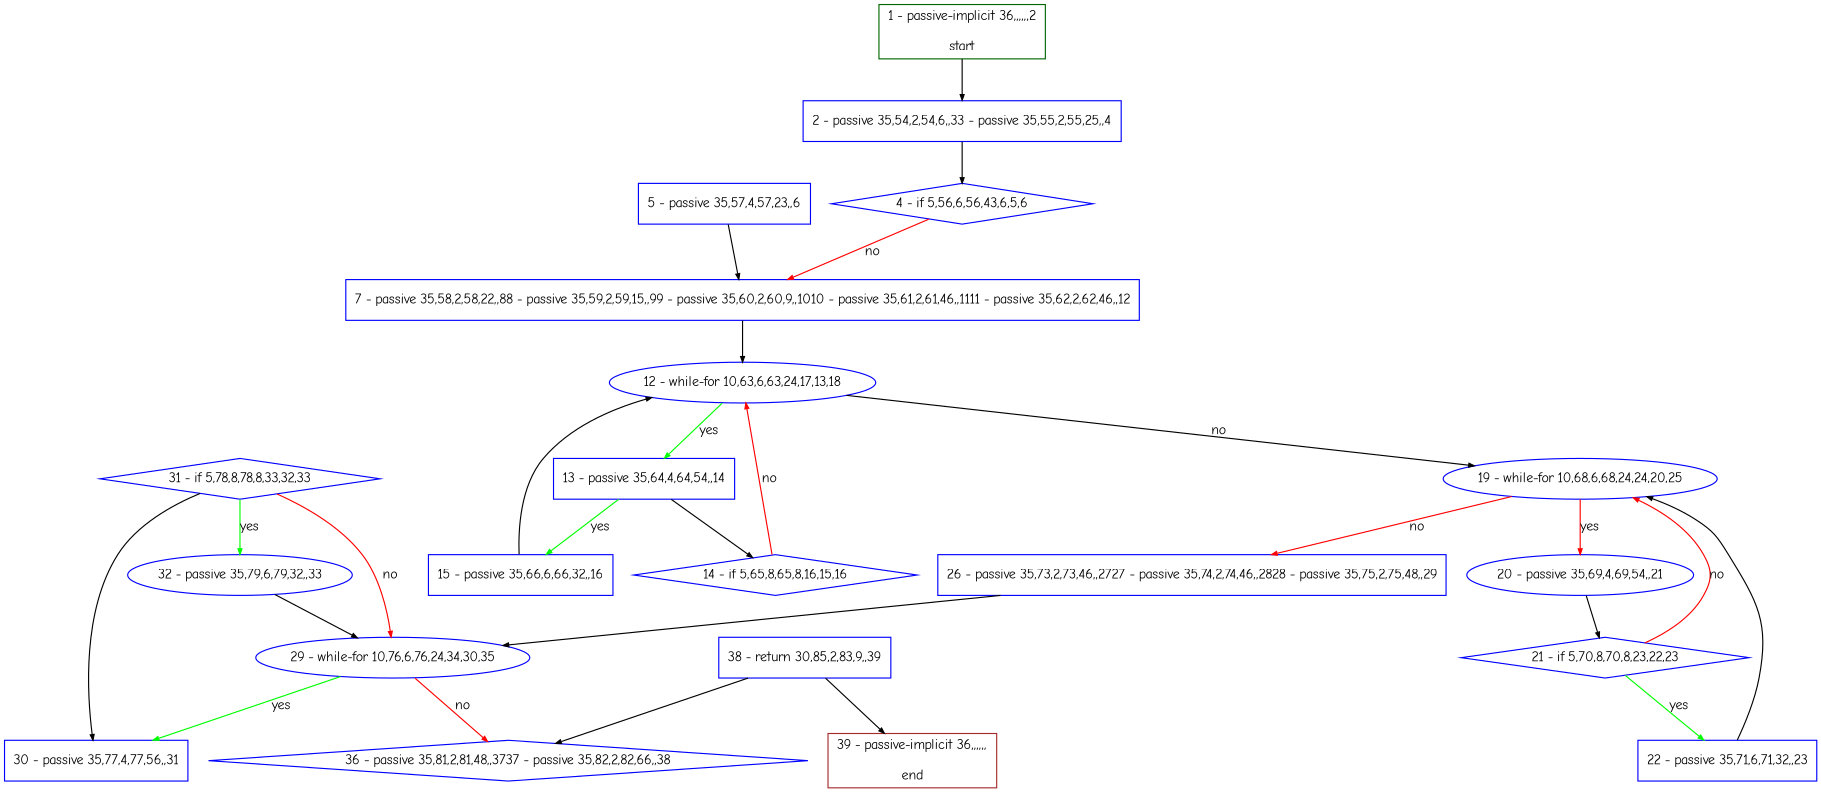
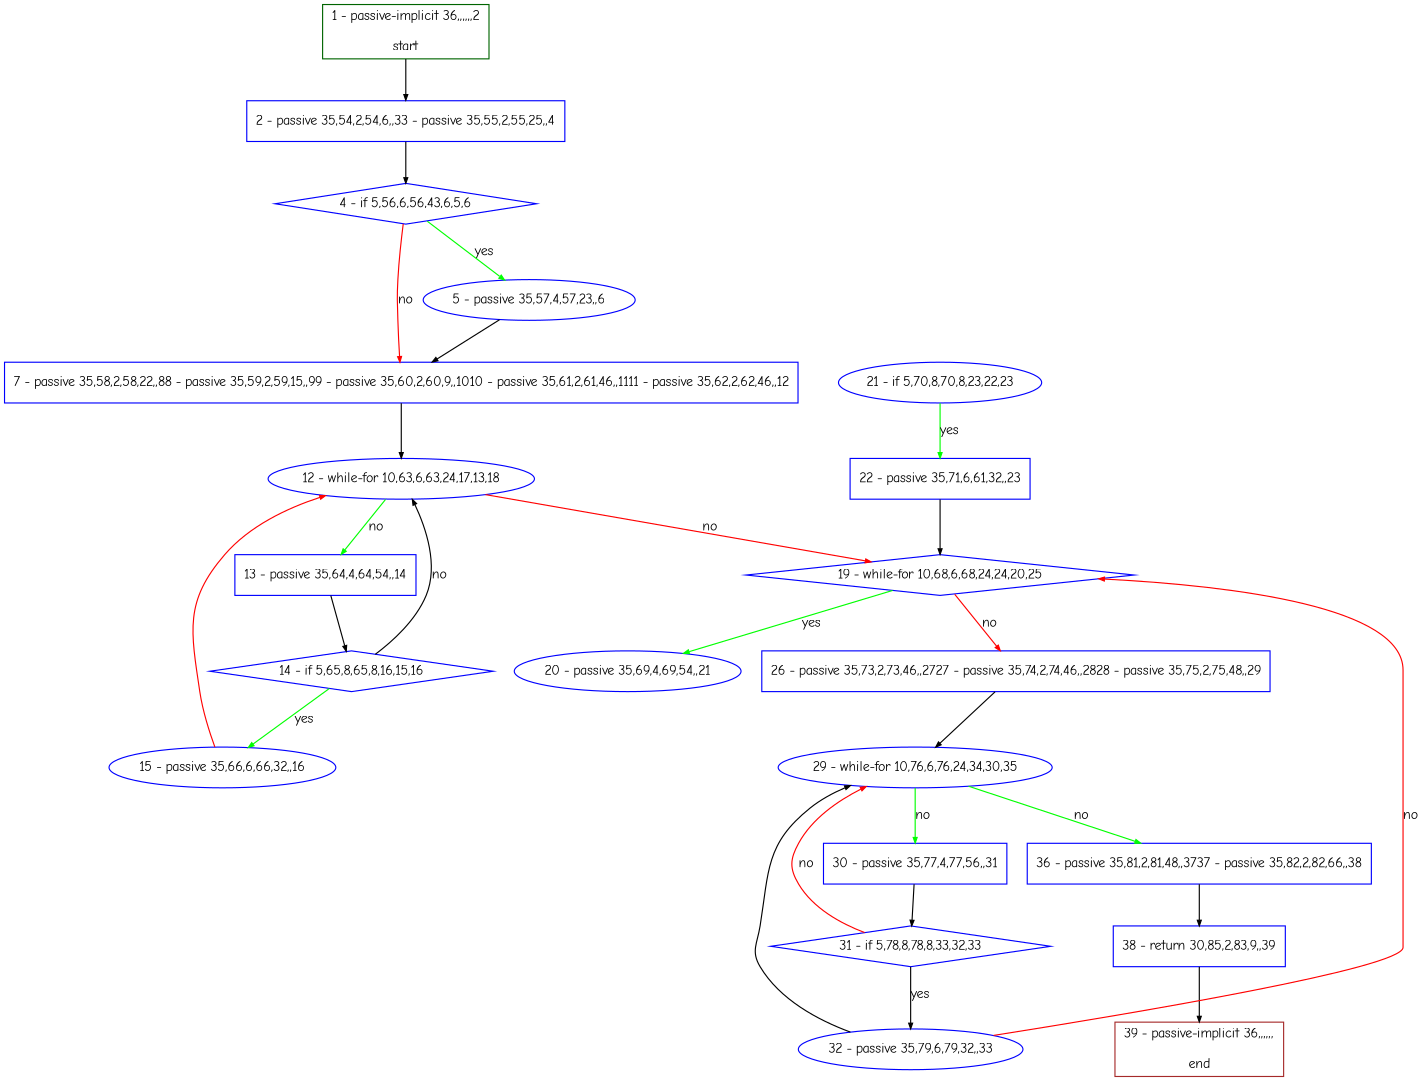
node "5 - passive 35,57,4,57,23,,6": shape box -> ellipse
edge "4 - if 5,56,6,56,43,6,5,6" -> "5 - passive 35,57,4,57,23,,6": added, label "yes"
edge "12 - while-for 10,63,6,63,24,17,13,18" -> "19 - while-for 10,68,6,68,24,24,20,25": color #000000 -> #ff0000
edge "12 - while-for 10,63,6,63,24,17,13,18" -> "13 - passive 35,64,4,64,54,,14": label "yes" -> "no"
edge "15 - passive 35,66,6,66,32,,16" -> "12 - while-for 10,63,6,63,24,17,13,18": color #000000 -> #ff0000
node "19 - while-for 10,68,6,68,24,24,20,25": shape ellipse -> diamond
edge "14 - if 5,65,8,65,8,16,15,16" -> "12 - while-for 10,63,6,63,24,17,13,18": color #ff0000 -> #000000
edge "31 - if 5,78,8,78,8,33,32,33" -> "32 - passive 35,79,6,79,32,,33": color #00ff00 -> #000000
edge "19 - while-for 10,68,6,68,24,24,20,25" -> "20 - passive 35,69,4,69,54,,21": color #ff0000 -> #00ff00
edge "13 - passive 35,64,4,64,54,,14" -> "15 - passive 35,66,6,66,32,,16": now "14 - if 5,65,8,65,8,16,15,16" -> "15 - passive 35,66,6,66,32,,16"
edge "21 - if 5,70,8,70,8,23,22,23" -> "19 - while-for 10,68,6,68,24,24,20,25": now "32 - passive 35,79,6,79,32,,33" -> "19 - while-for 10,68,6,68,24,24,20,25"
node "15 - passive 35,66,6,66,32,,16": shape box -> ellipse
edge "31 - if 5,78,8,78,8,33,32,33" -> "30 - passive 35,77,4,77,56,,31": reversed
edge "20 - passive 35,69,4,69,54,,21" -> "21 - if 5,70,8,70,8,23,22,23": removed
node "21 - if 5,70,8,70,8,23,22,23": shape diamond -> ellipse
edge "29 - while-for 10,76,6,76,24,34,30,35" -> "30 - passive 35,77,4,77,56,,31": label "yes" -> "no"
edge "29 - while-for 10,76,6,76,24,34,30,35" -> "36 - passive 35,81,2,81,48,,3737 - passive 35,82,2,82,66,,38": color #ff0000 -> #00ff00
edge "38 - return 30,85,2,83,9,,39" -> "36 - passive 35,81,2,81,48,,3737 - passive 35,82,2,82,66,,38": reversed
node "36 - passive 35,81,2,81,48,,3737 - passive 35,82,2,82,66,,38": shape diamond -> box
node "22 - passive 35,71,6,71,32,,23": label "22 - passive 35,71,6,71,32,,23" -> "22 - passive 35,71,6,61,32,,23"
